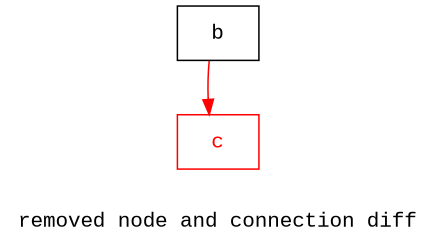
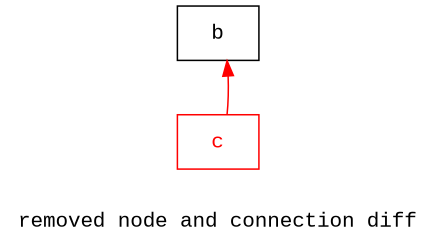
edge "b" -> "c": reversed
